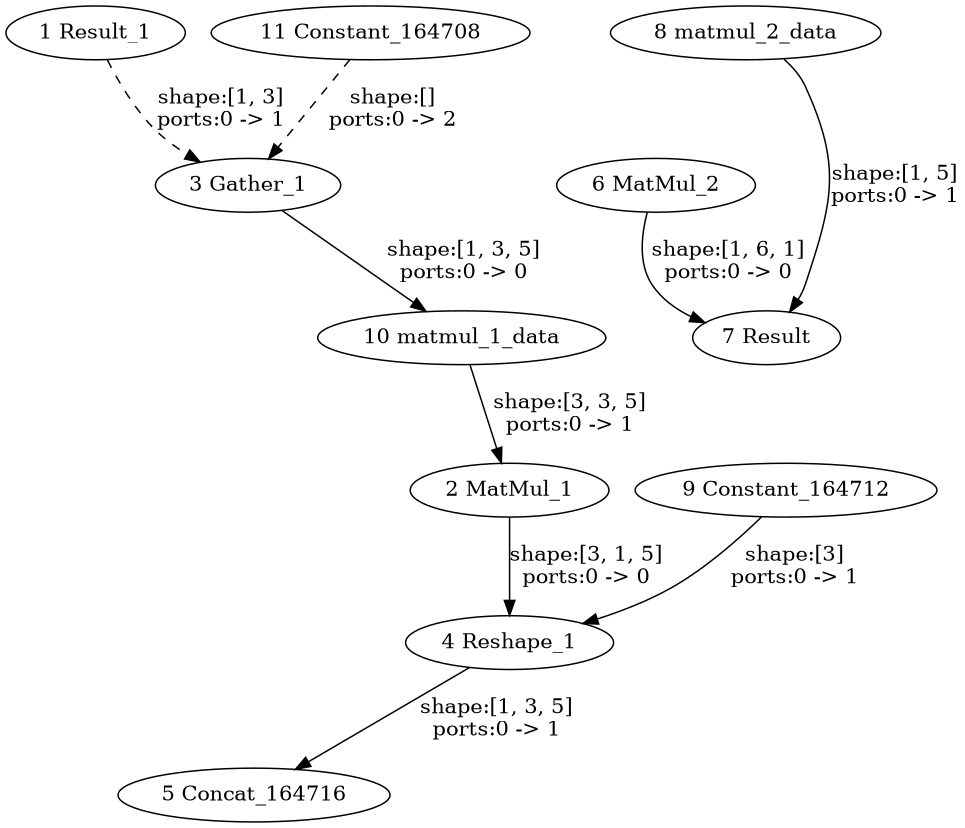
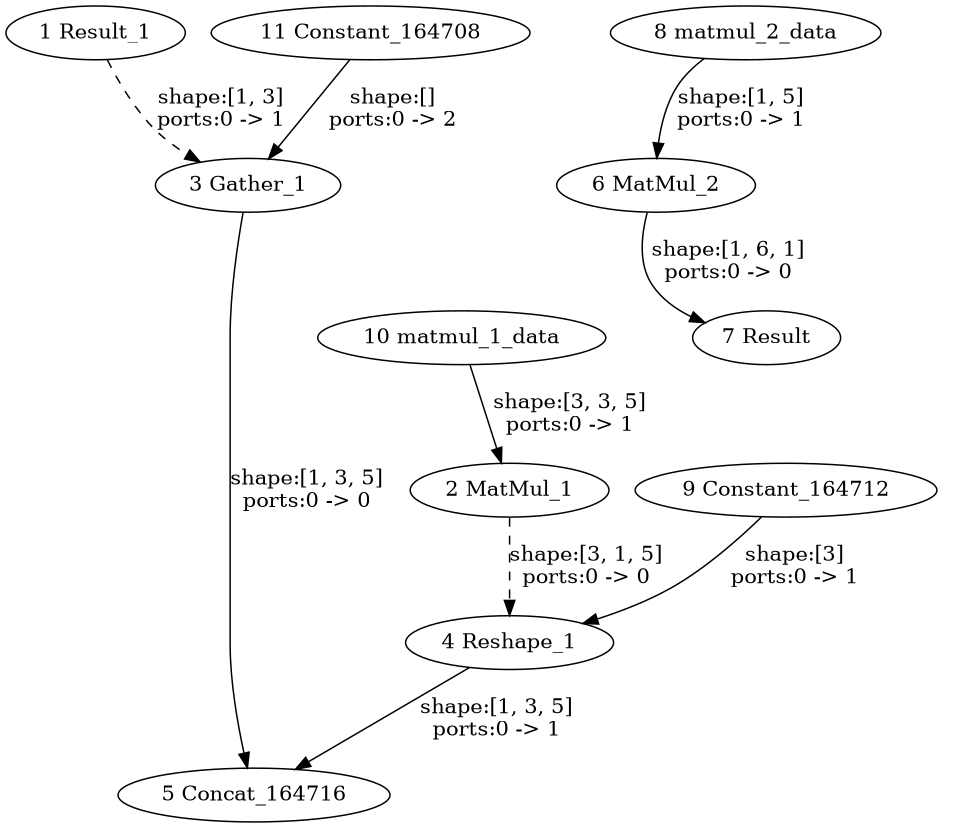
edge "11 Constant_164708" -> "3 Gather_1": style dashed -> solid
edge "8 matmul_2_data" -> "7 Result": now "8 matmul_2_data" -> "6 MatMul_2"
edge "3 Gather_1" -> "10 matmul_1_data": now "3 Gather_1" -> "5 Concat_164716"
edge "2 MatMul_1" -> "4 Reshape_1": style solid -> dashed
